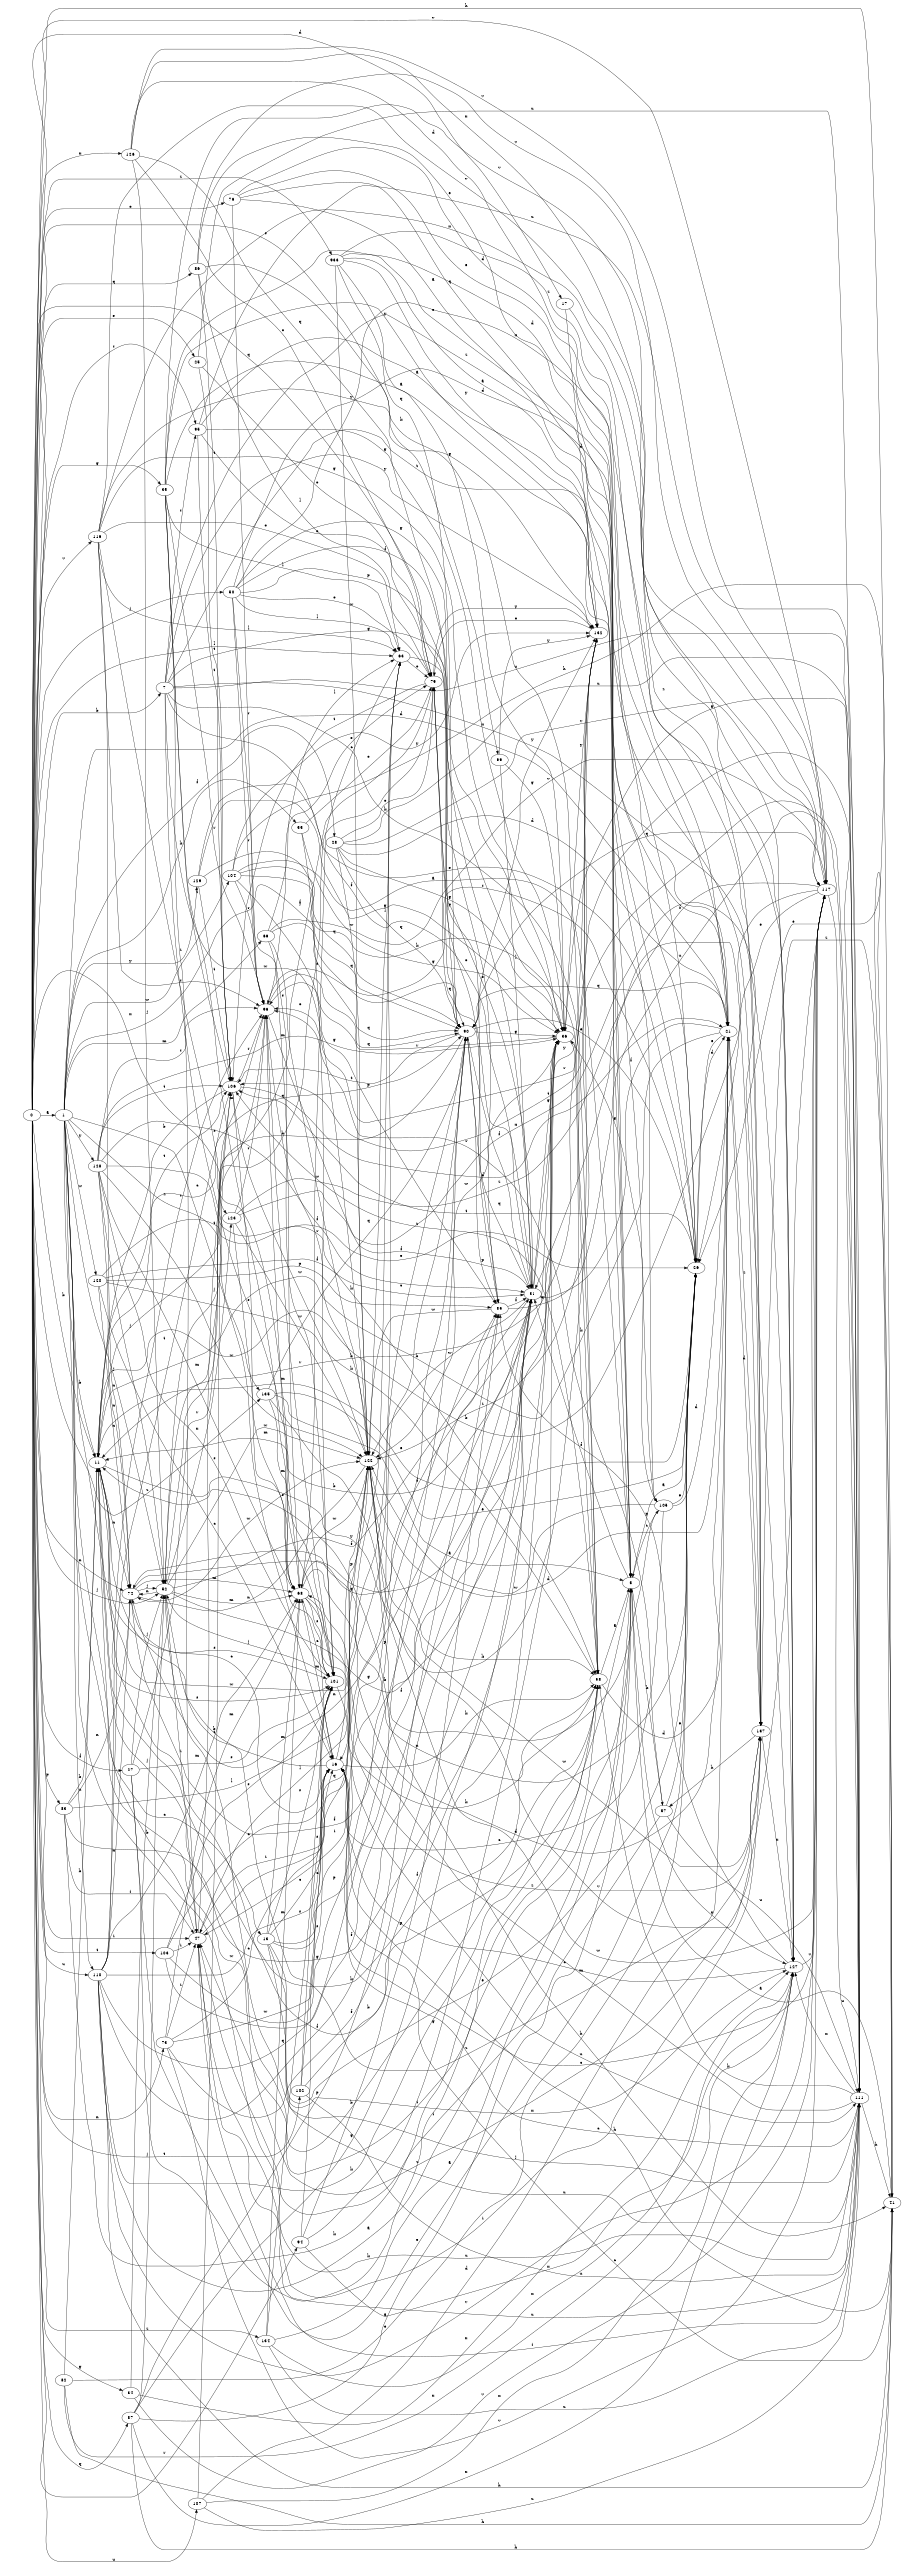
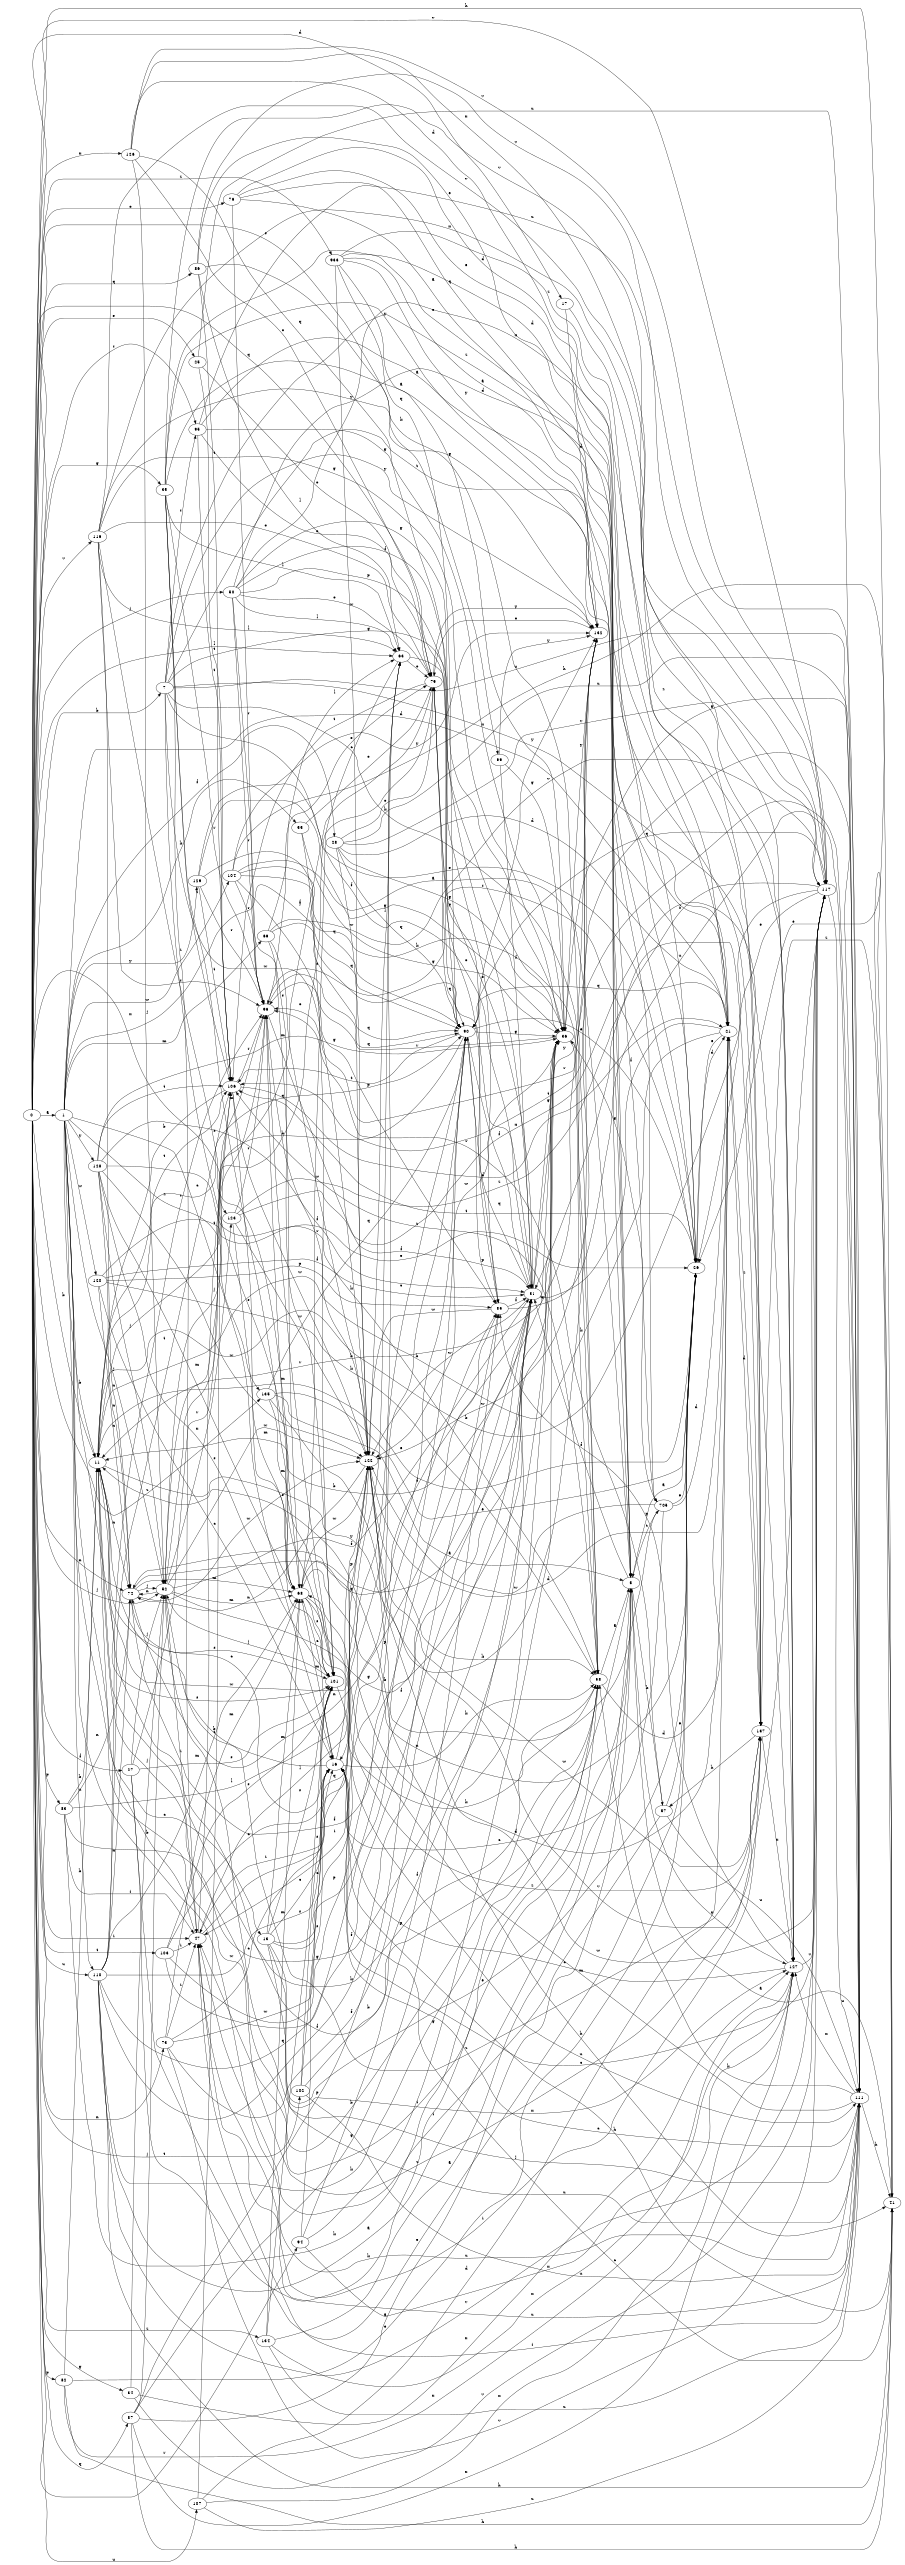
edge "99" -> "31": label "l" -> "f"
edge "128" -> "96": now "129" -> "96"
edge "132" -> "122": label "i" -> "w"
node "105": label "105" -> "705"
edge "0" -> "82": added, label "p"
